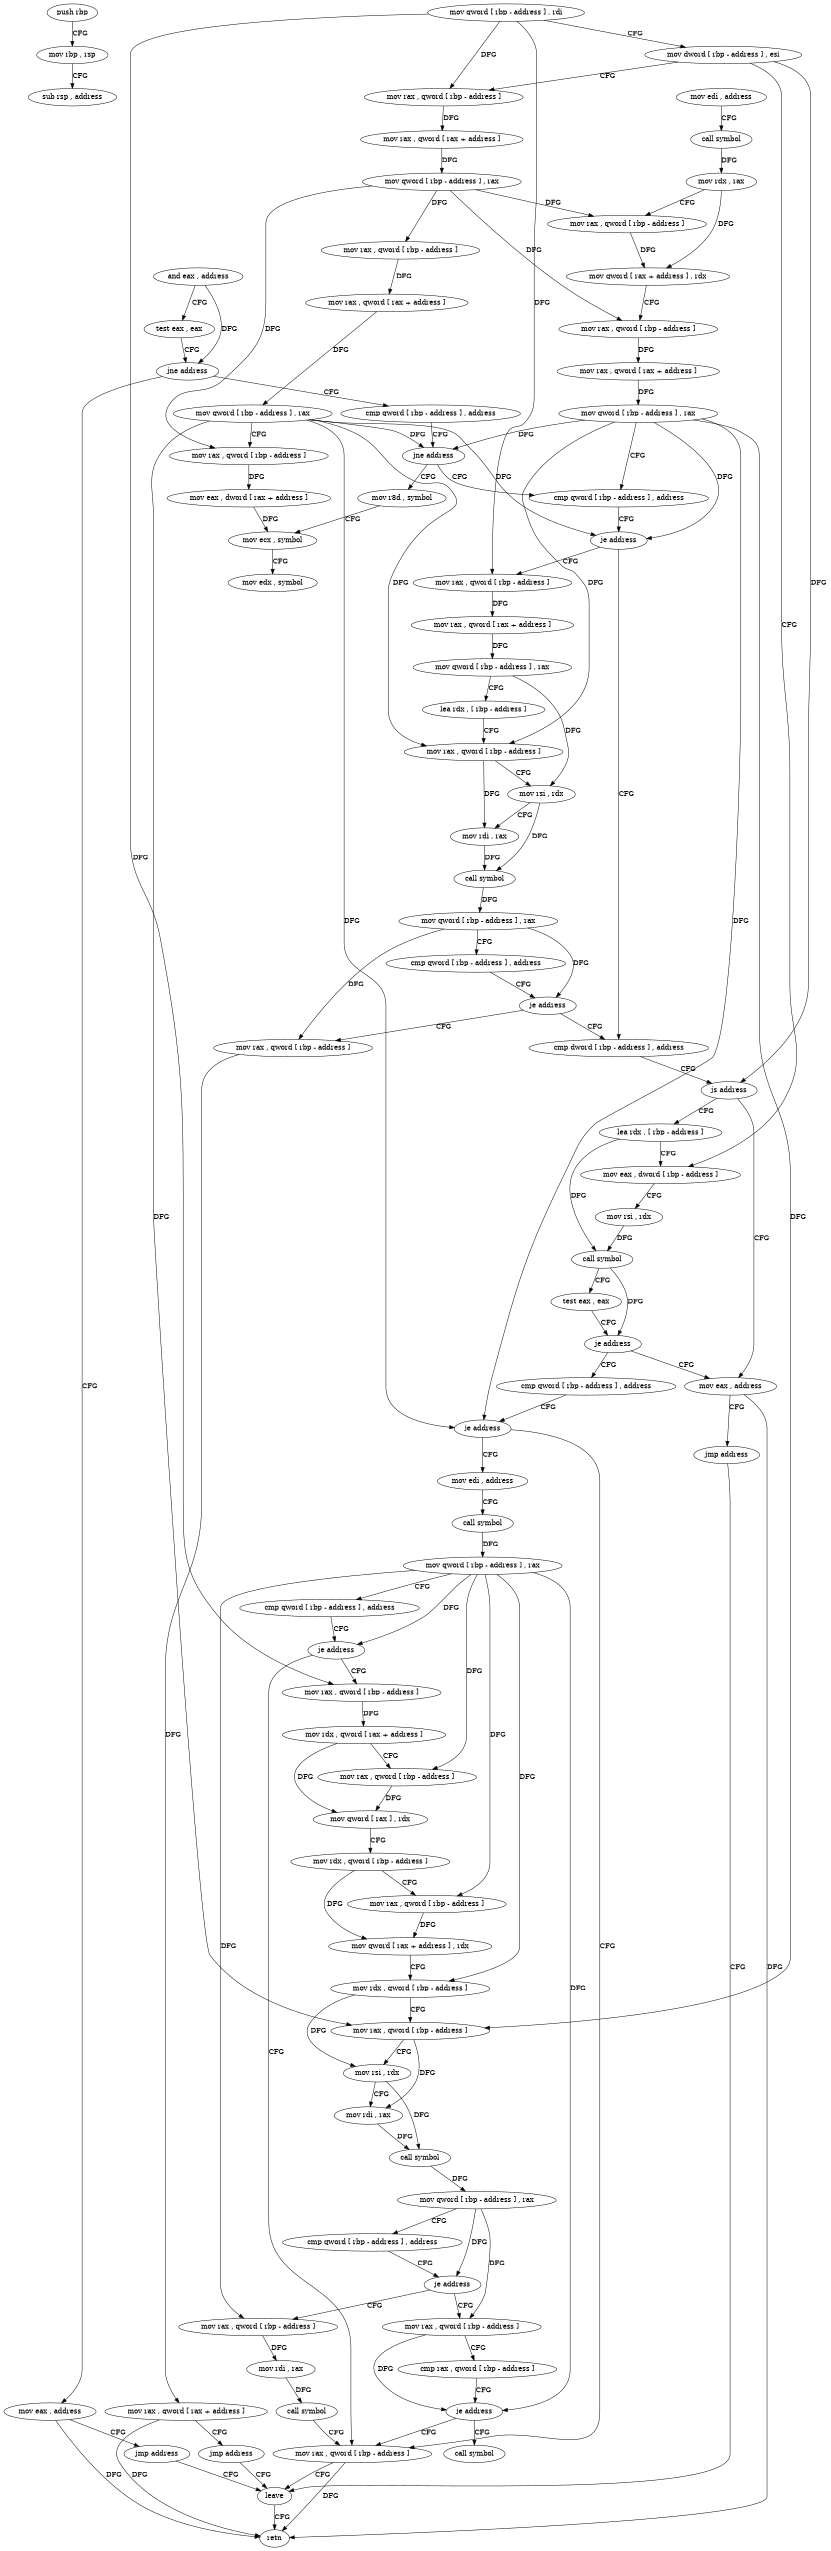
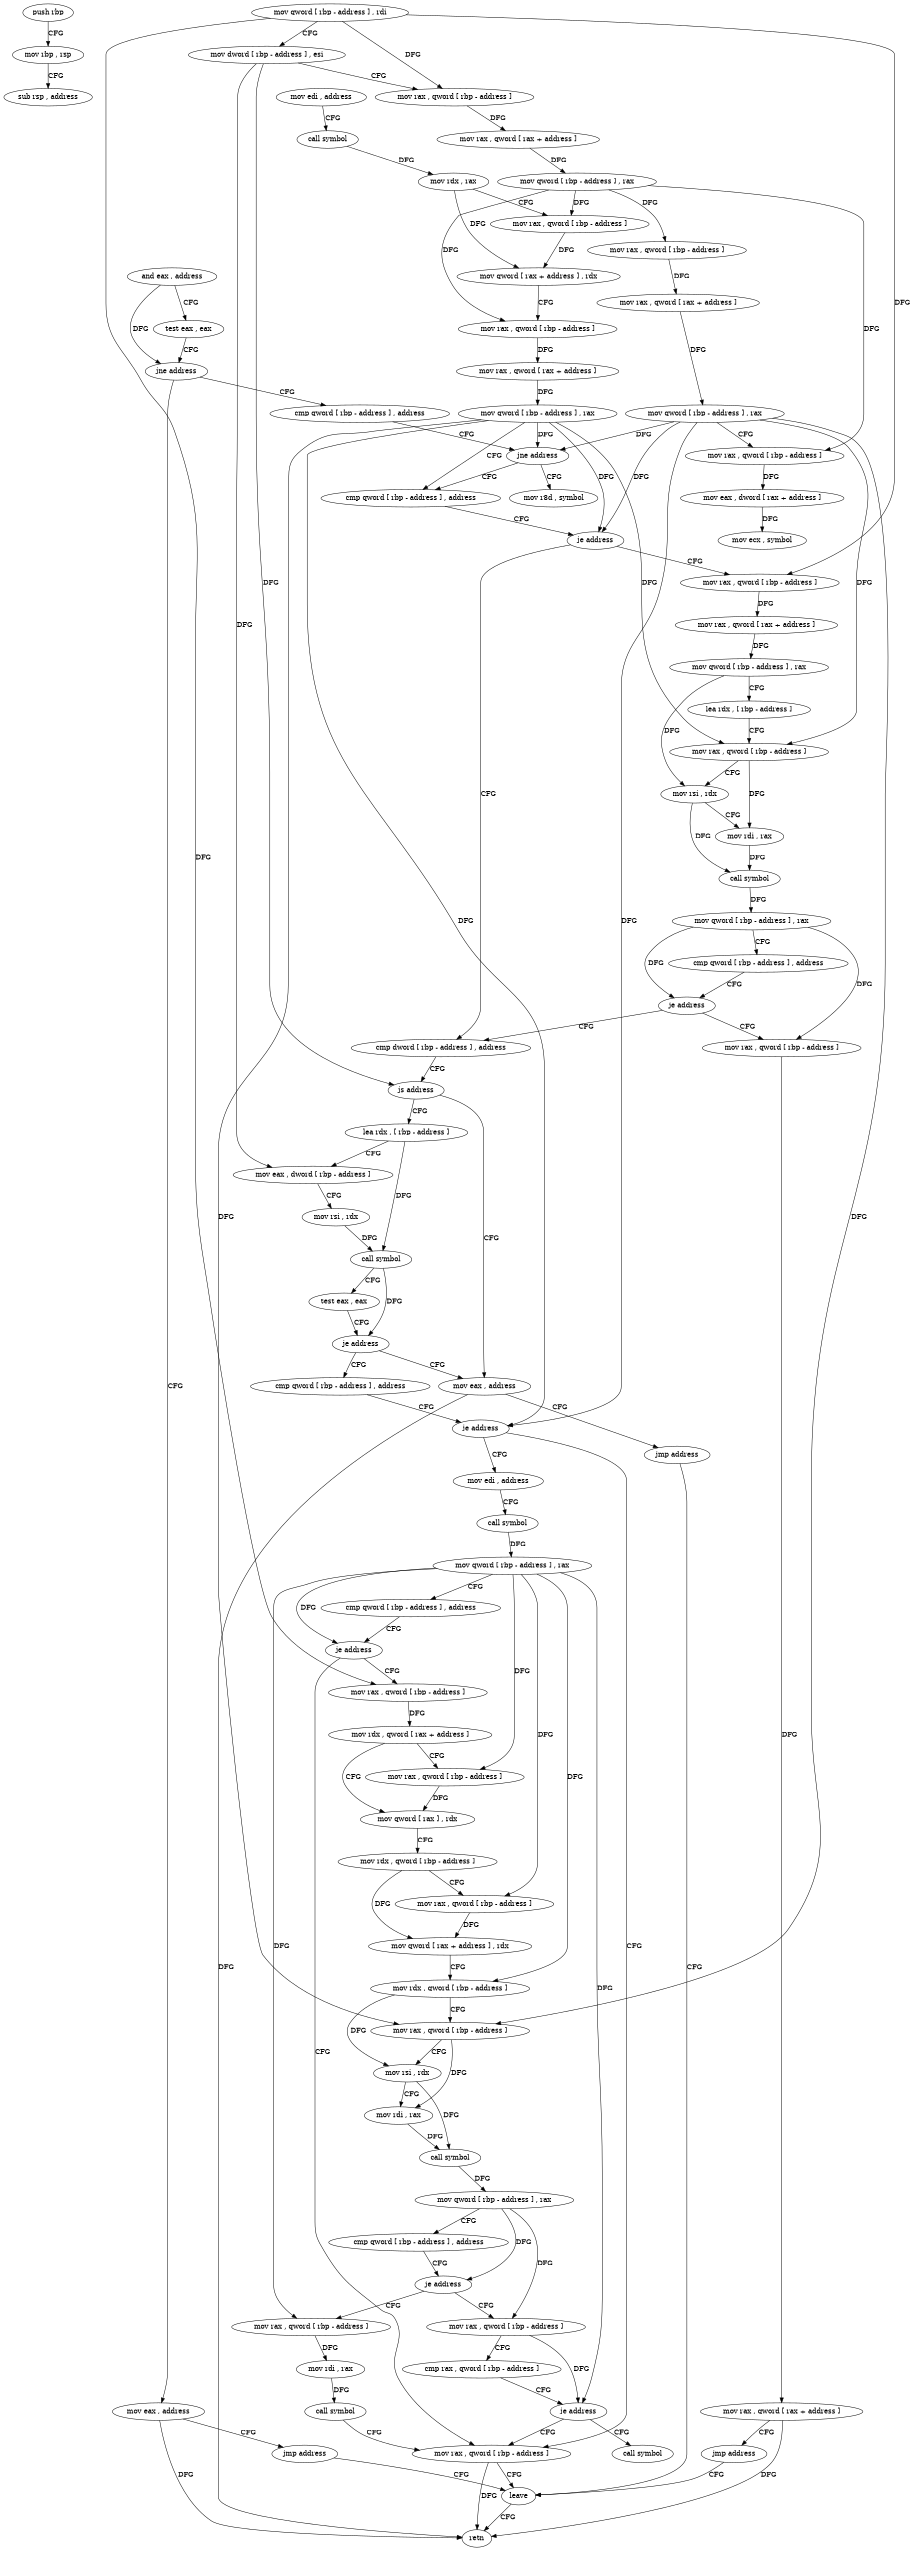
edge "mov r8d , symbol" -> "mov ecx , symbol": removed, label "CFG"
node "mov edx , symbol": removed
edge "mov dword [ rbp - address ] , esi" -> "mov eax , dword [ rbp - address ]": label "CFG" -> "DFG"
edge "mov rdx , qword [ rax + address ]" -> "mov qword [ rax ] , rdx": label "DFG" -> "CFG"
